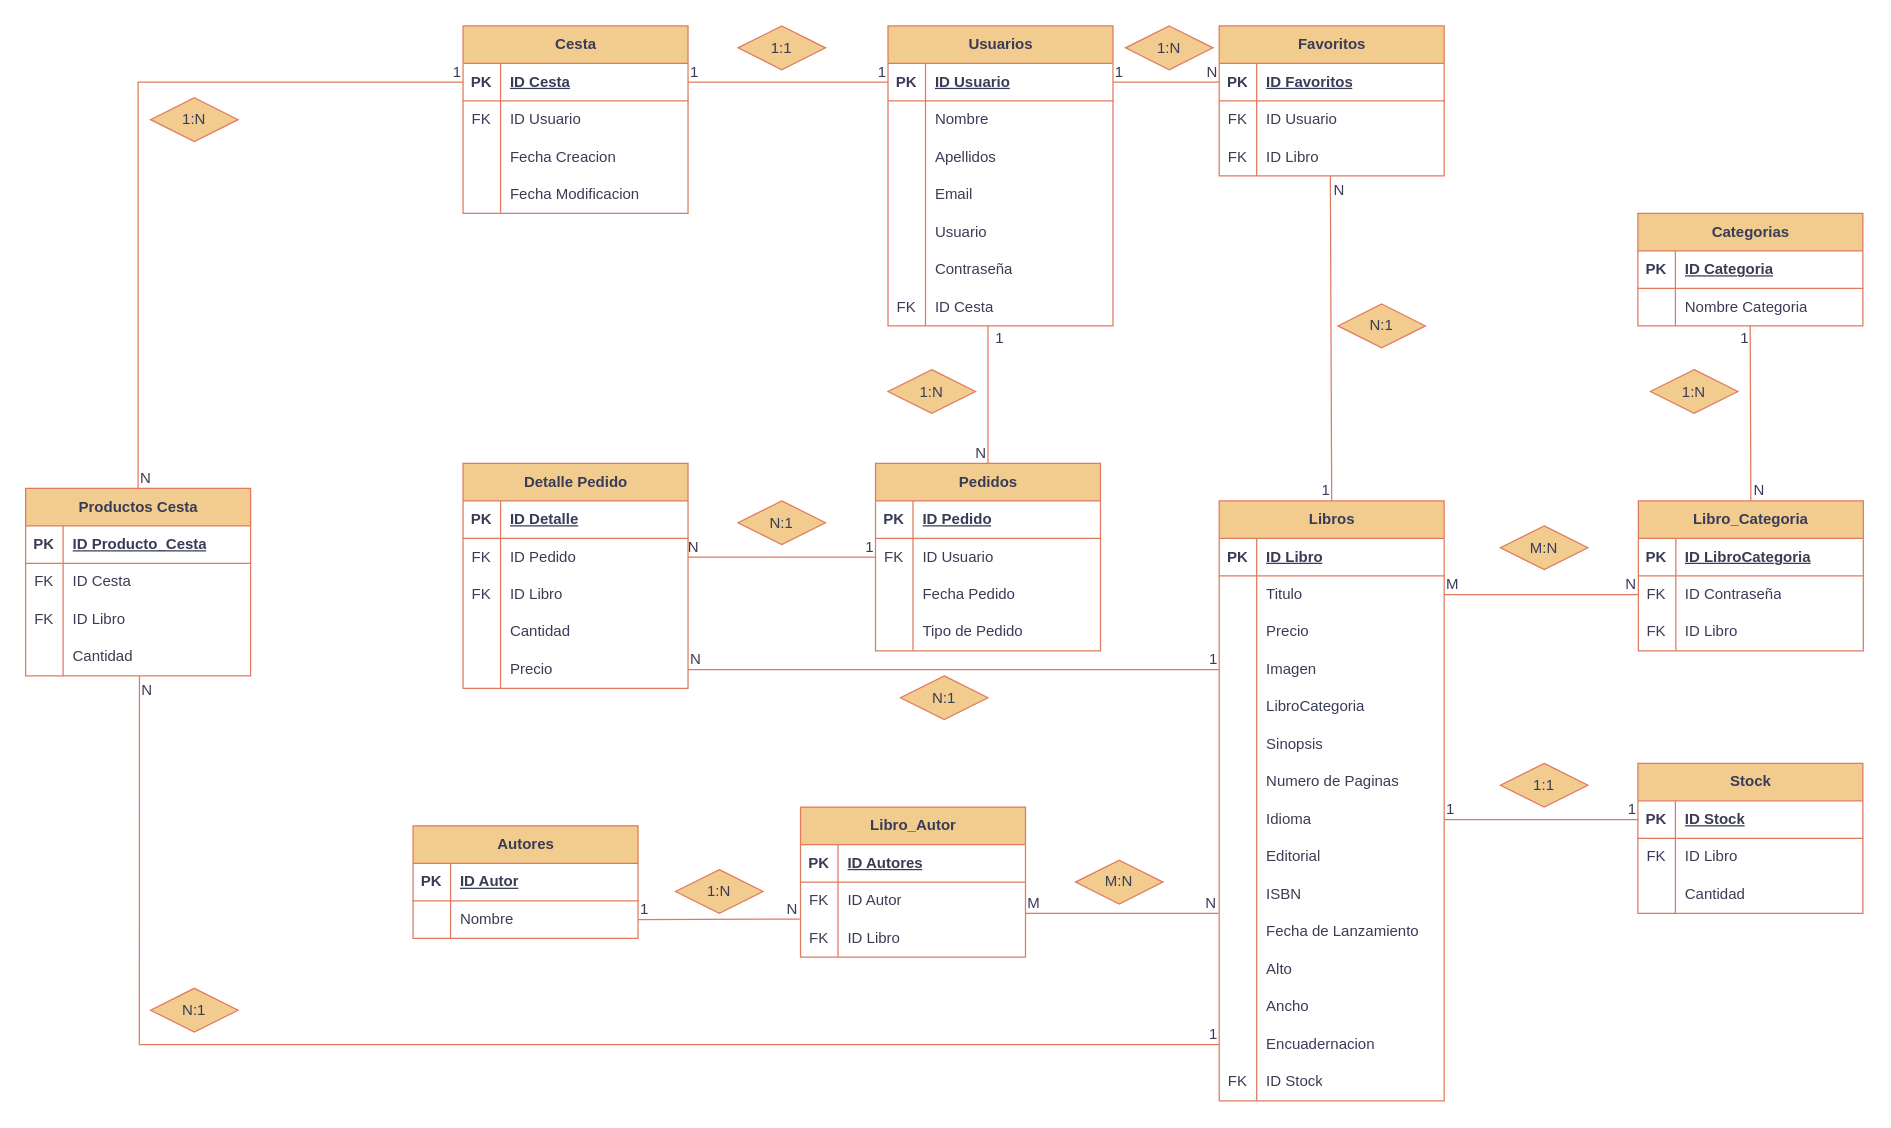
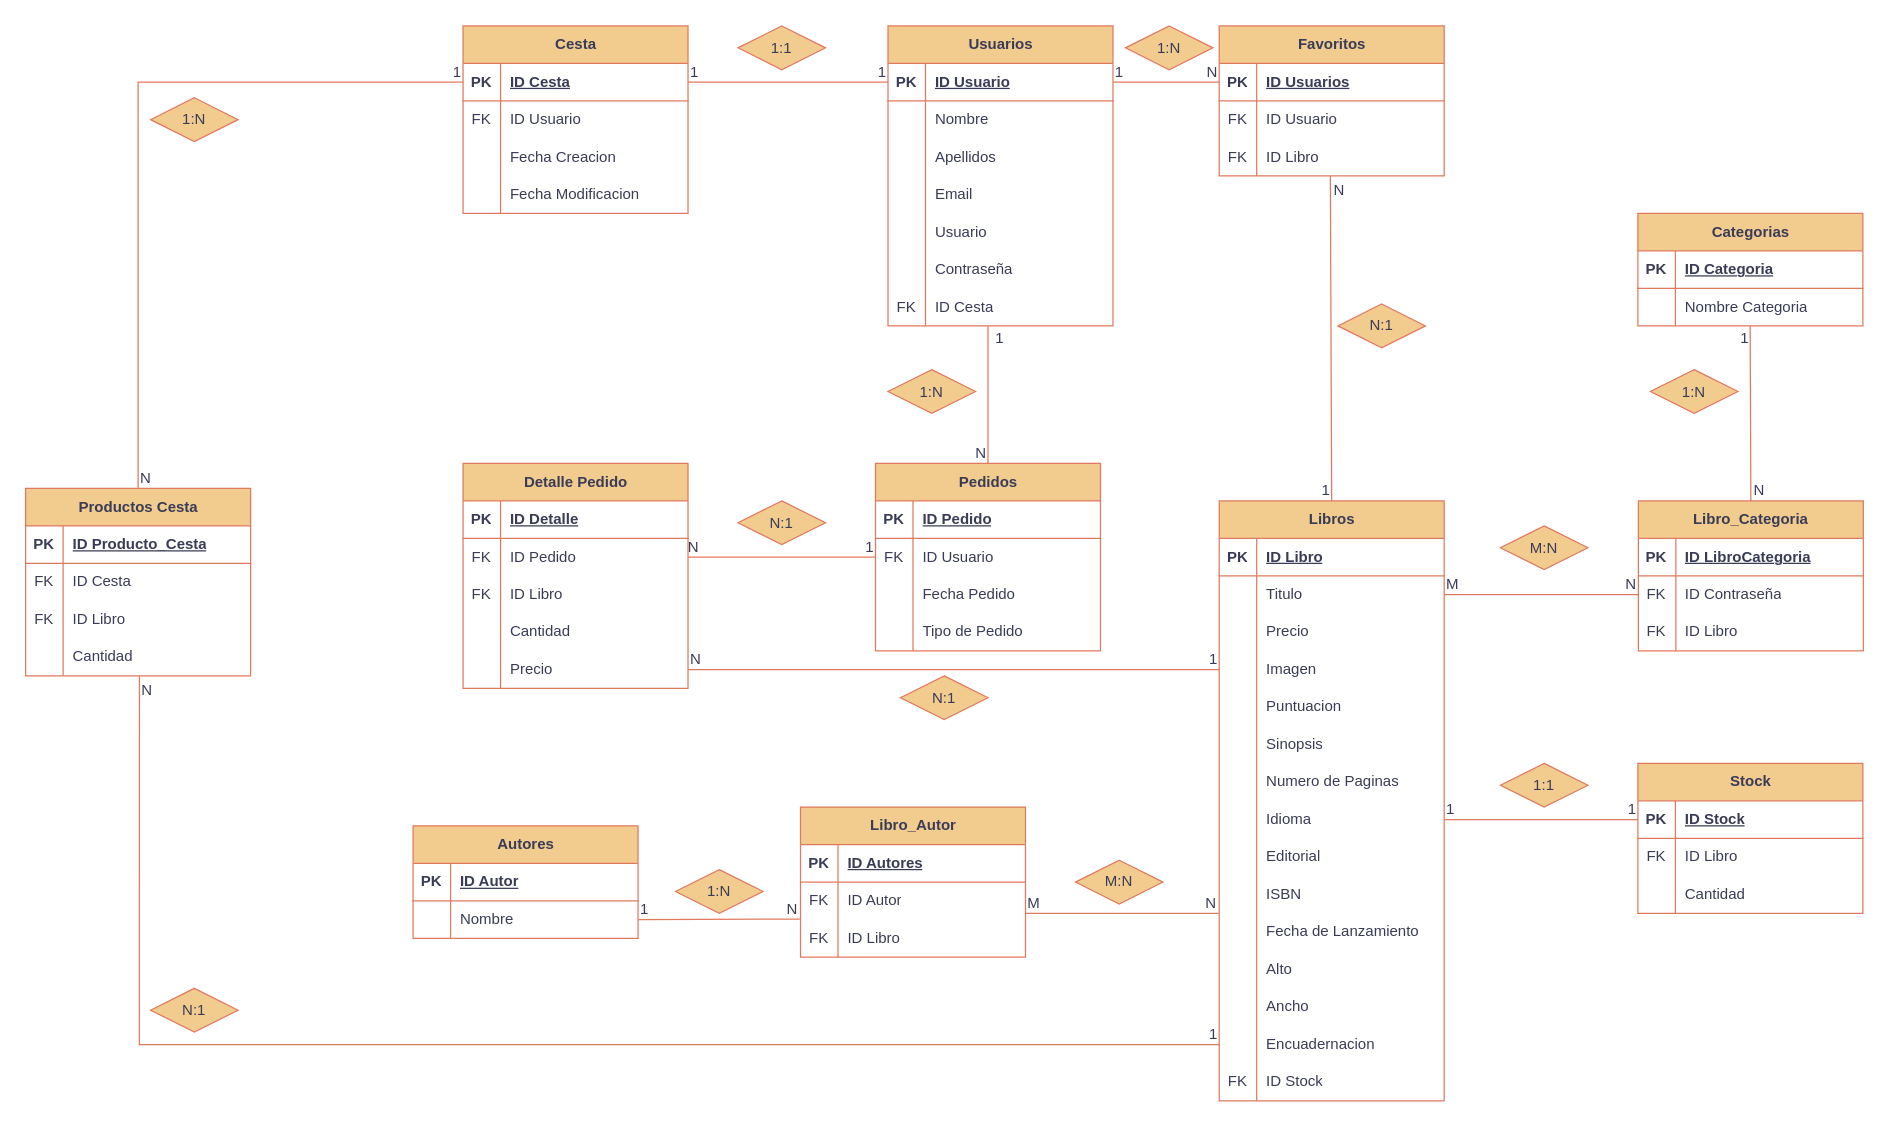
node "ID Favoritos": label "ID Favoritos" -> "ID Usuarios"
node "LibroCategoria": label "LibroCategoria" -> "Puntuacion"
